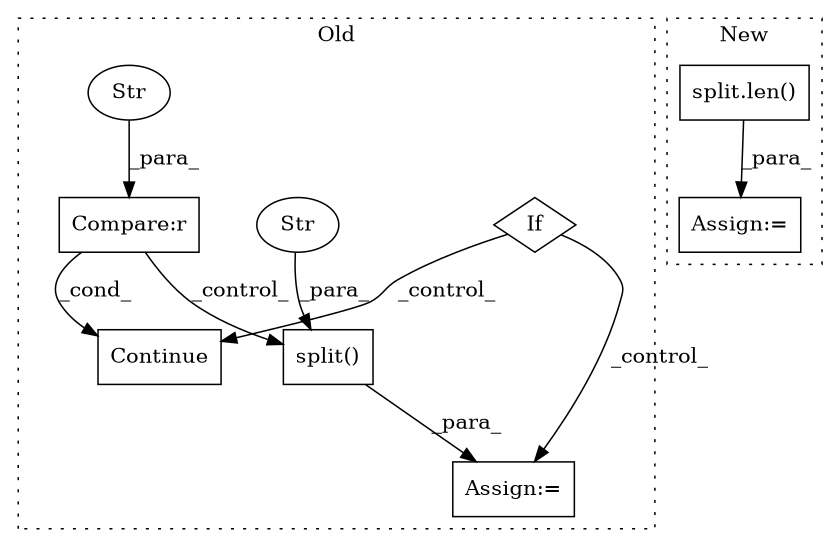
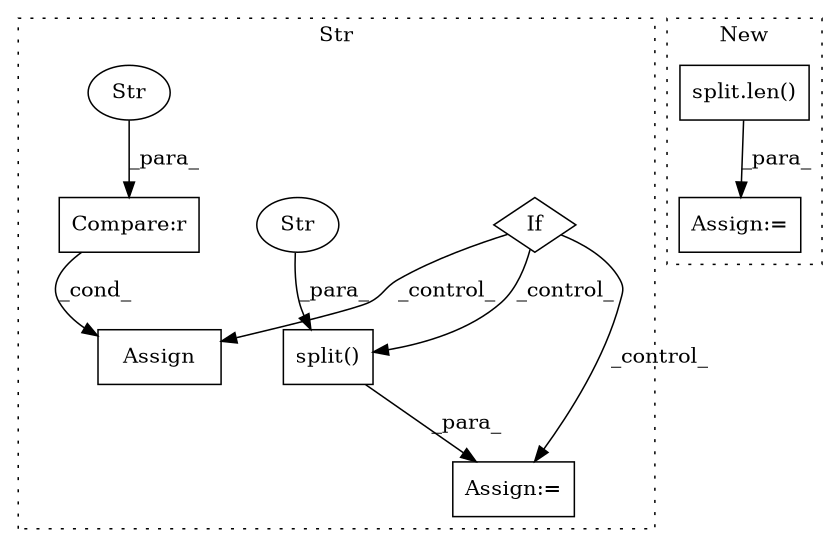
cluster "Old": label "Old" -> "Str"
edge "Compare:r" -> "split()": now "If" -> "split()"
node "Continue": label "Continue" -> "Assign"
